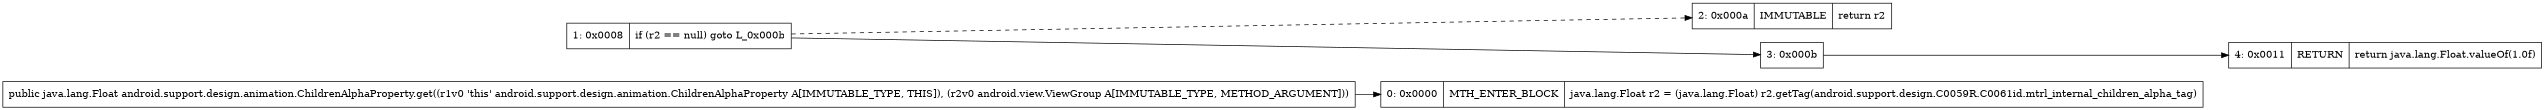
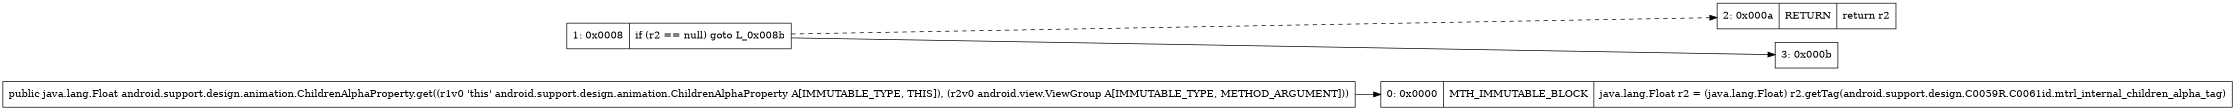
node "2: 0x000a": text "IMMUTABLE" -> "RETURN"
node "1: 0x0008": text "if (r2 == null) goto L_0x000b" -> "if (r2 == null) goto L_0x008b"
node "4: 0x0011": removed
node "0: 0x0000": text "MTH_ENTER_BLOCK" -> "MTH_IMMUTABLE_BLOCK"
